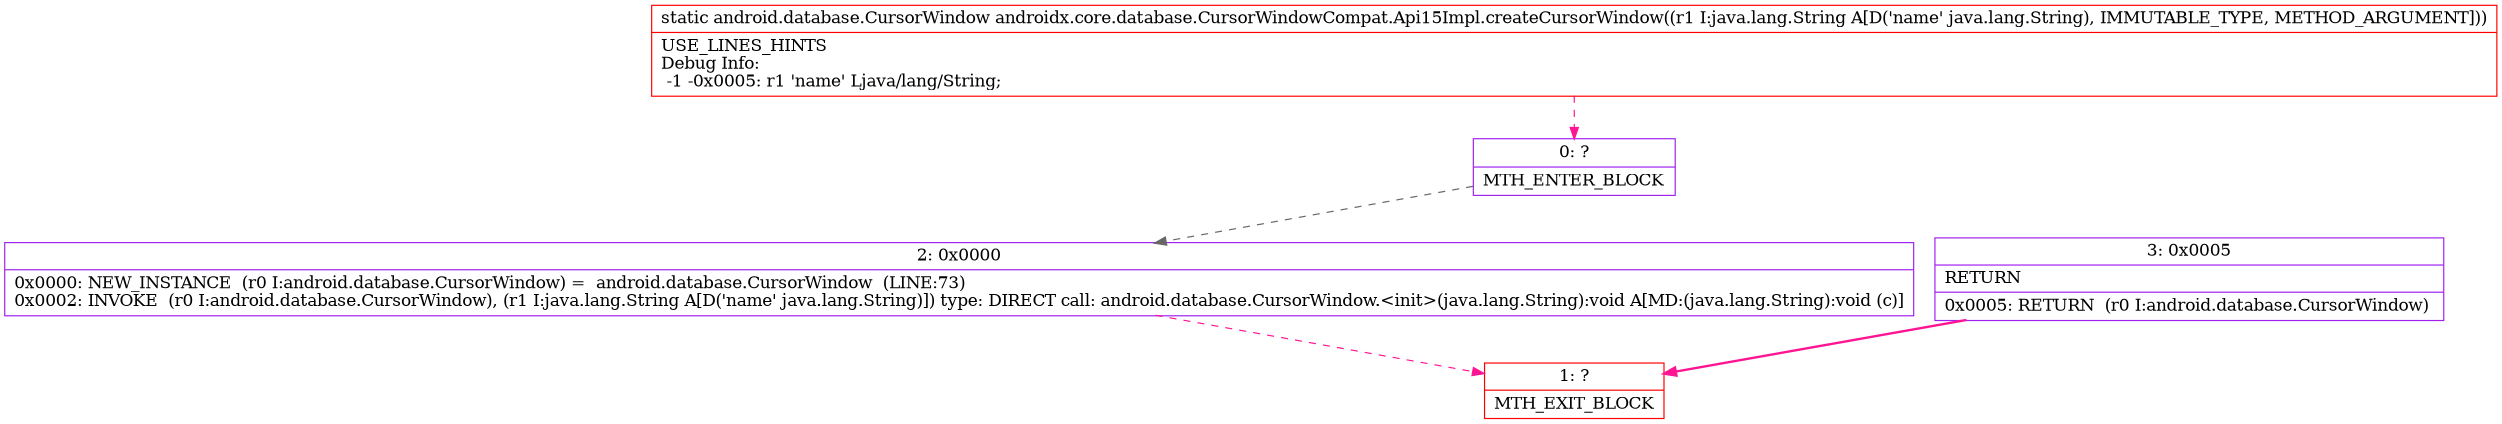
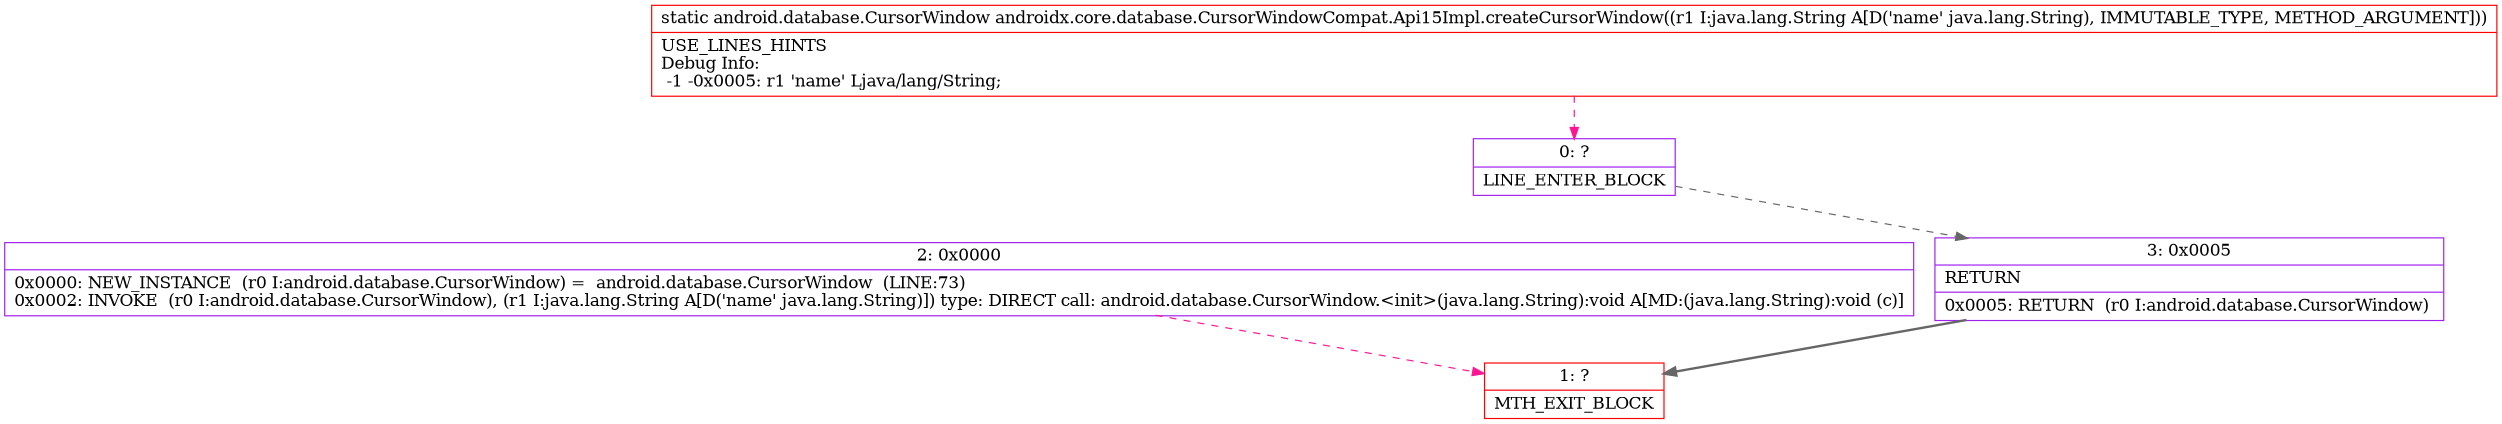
node "0: ?": text "MTH_ENTER_BLOCK" -> "LINE_ENTER_BLOCK"
edge "0: ?" -> "2: 0x0000": now "0: ?" -> "3: 0x0005"
edge "3: 0x0005" -> "1: ?": color deeppink -> gray40
